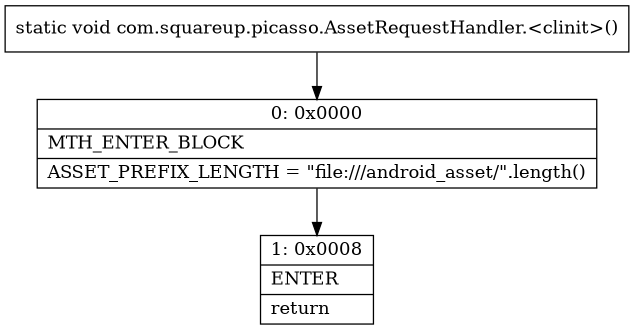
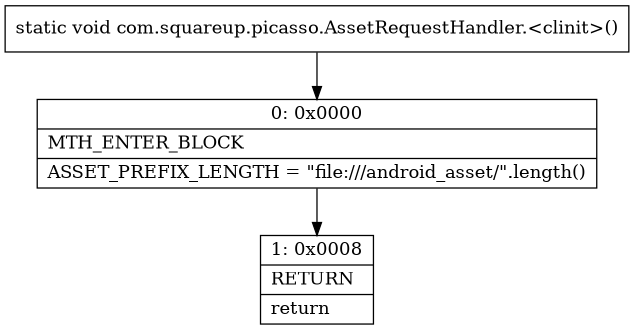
node "1: 0x0008": text "ENTER" -> "RETURN"
